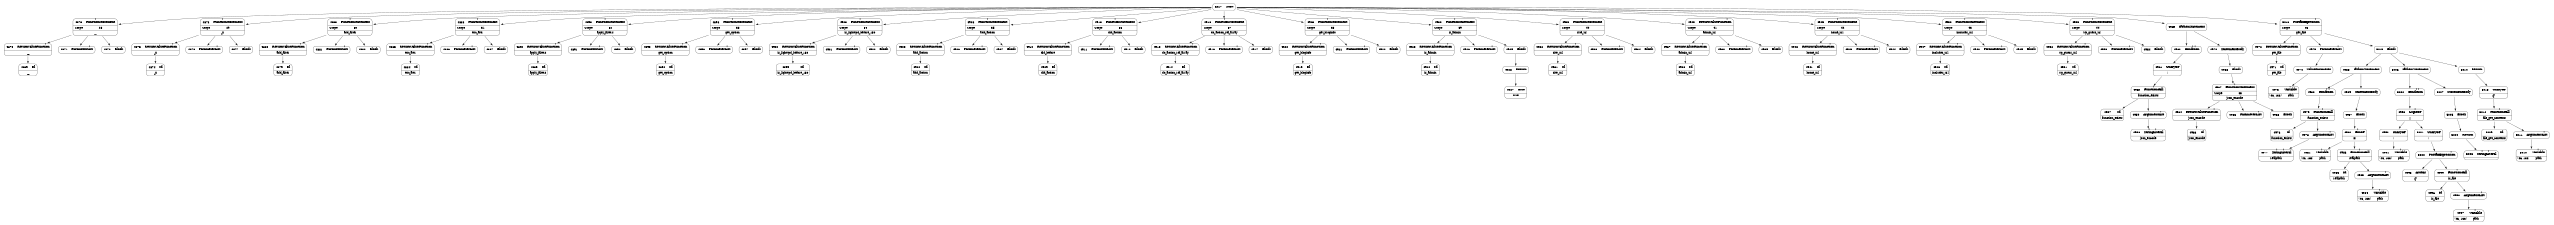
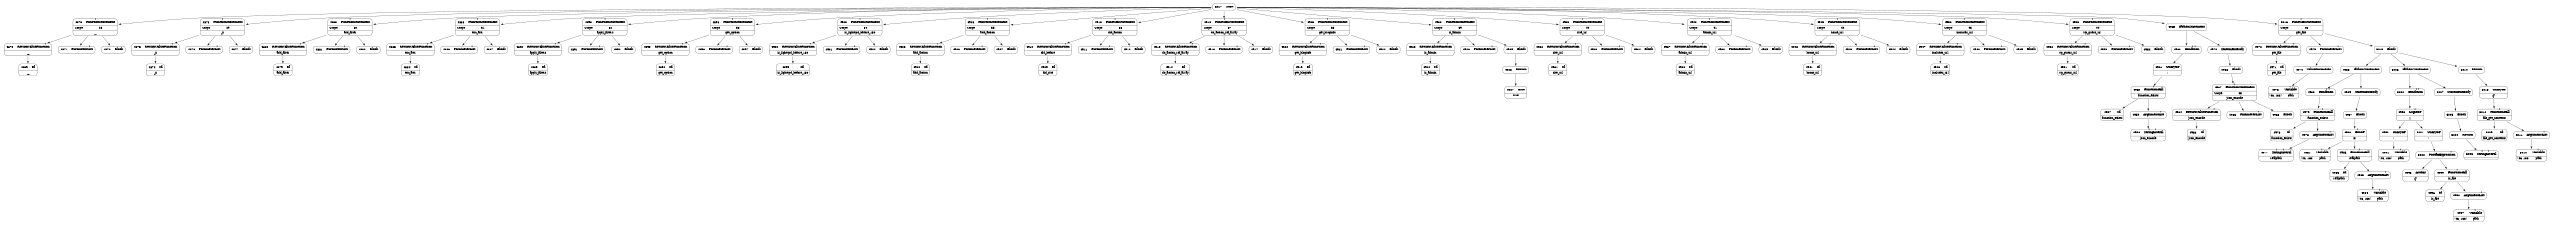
node "4940": text "ReturnValueFunction" -> "FunctionStatement"
node "5016": text "PostfixExpression" -> "FunctionStatement"
node "4909": text "did_action" -> "did_site"
